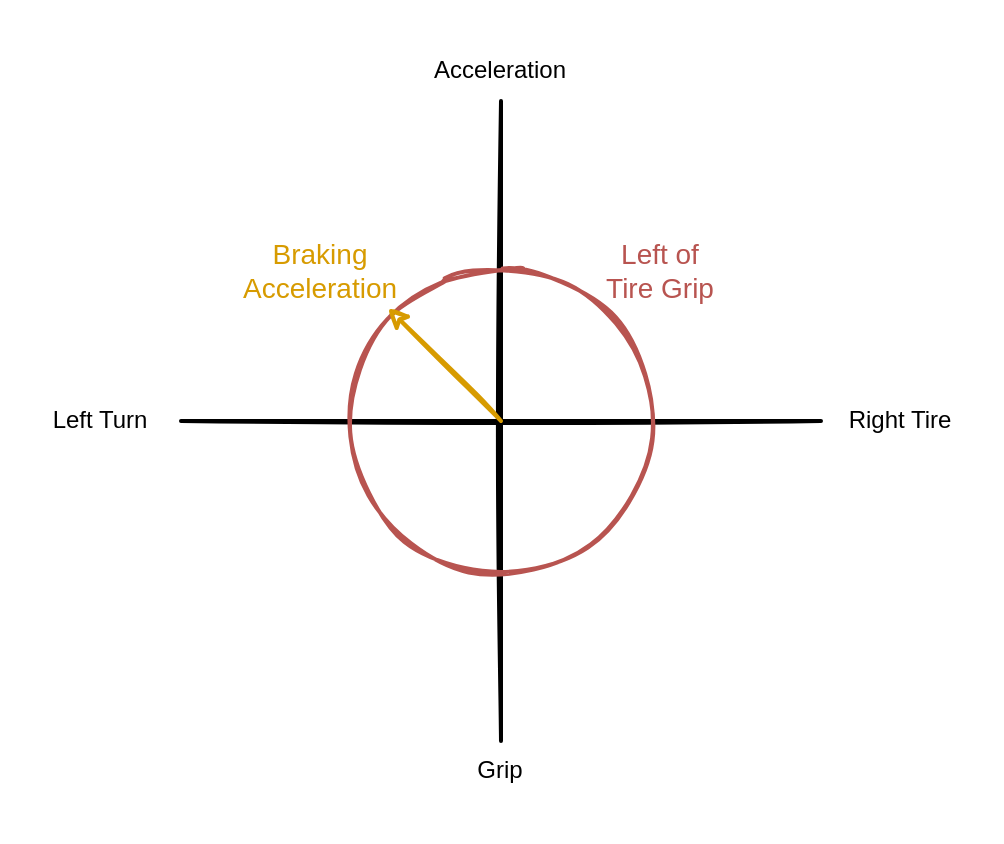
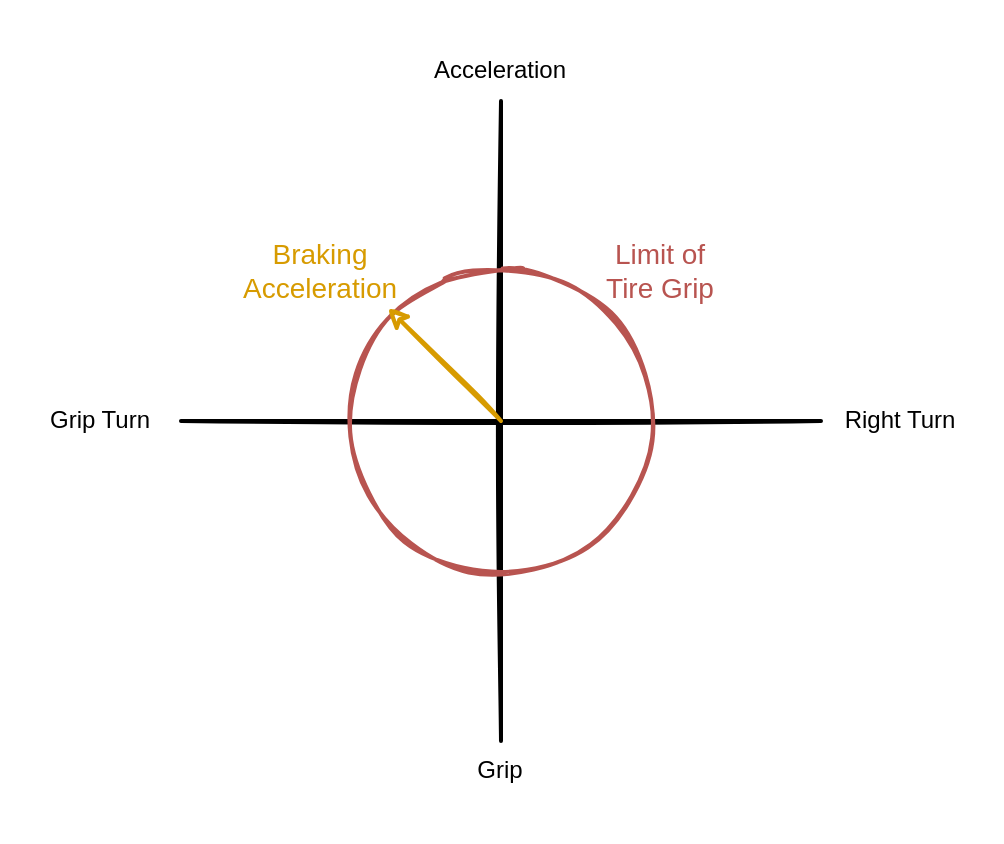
node "Left of Tire Grip": label "Left of Tire Grip" -> "Limit of Tire Grip"
node "Left Turn": label "Left Turn" -> "Grip Turn"
node "Right Tire": label "Right Tire" -> "Right Turn"
